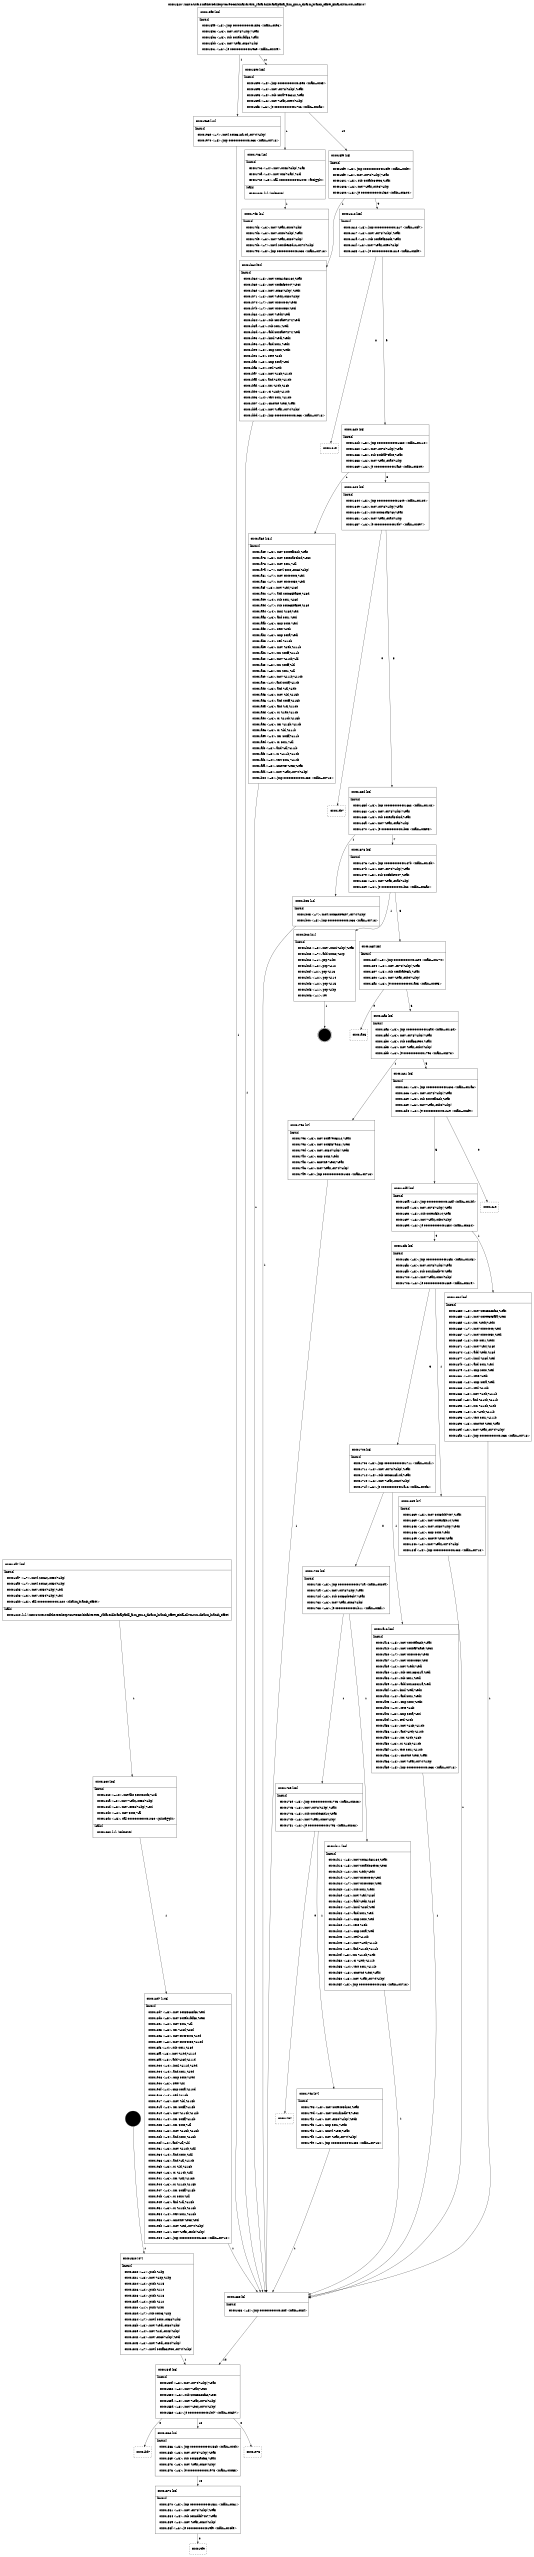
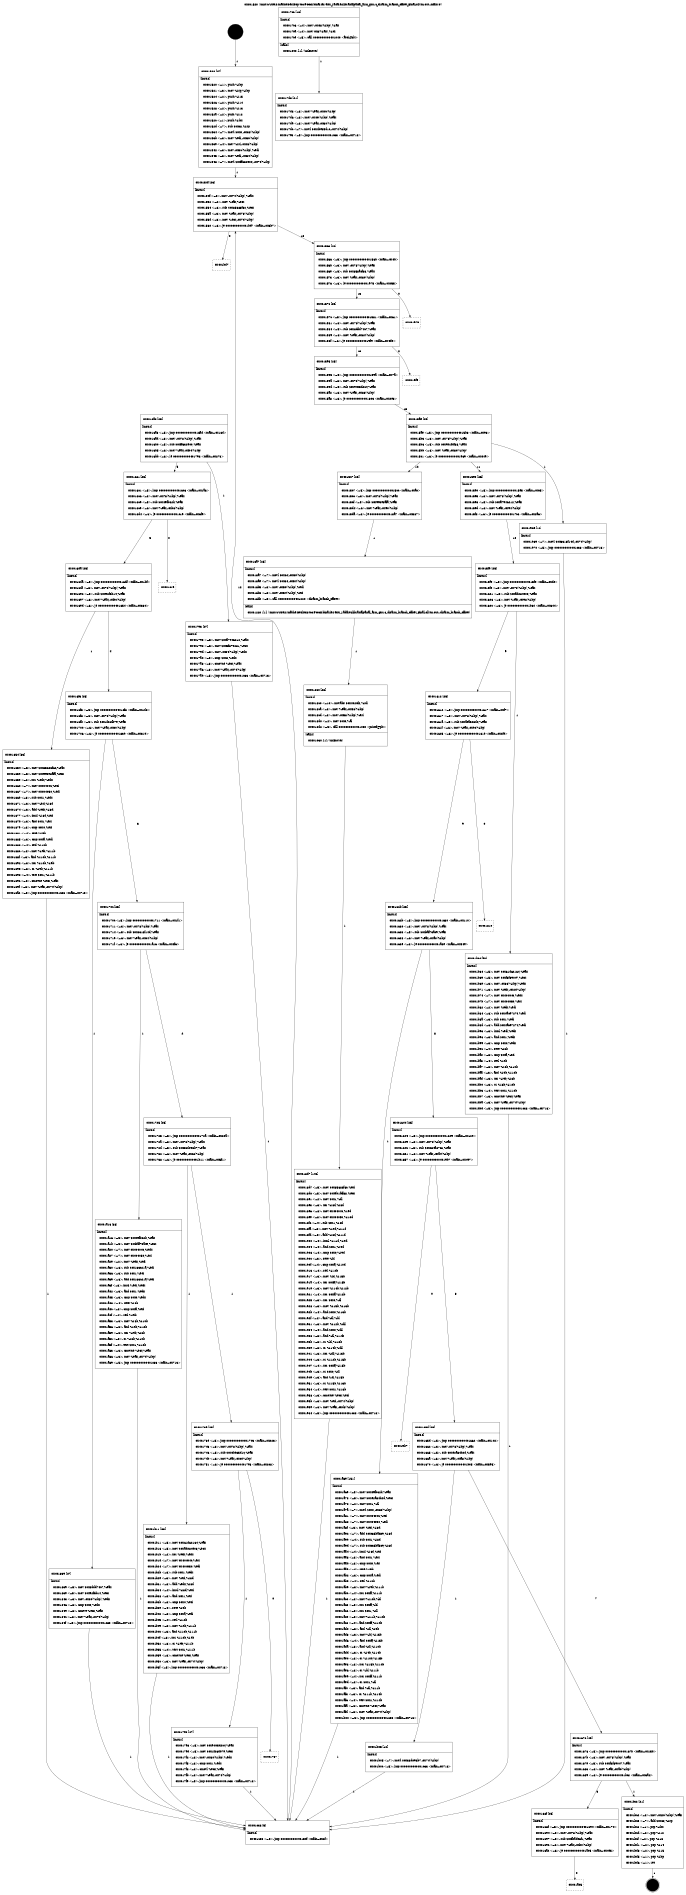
edge "0x4015e0 [25]" -> "0x4017c6 [13]": removed, label "1"
node "0x401595 [25]": added
node "0x4015c7 [25]": added
edge "0x40168f [25]" -> "0x4016a8 [25]": removed, label "6"
edge "0x40154f [23]" -> "0x401975": now "0x401566 [22]" -> "0x401975"
